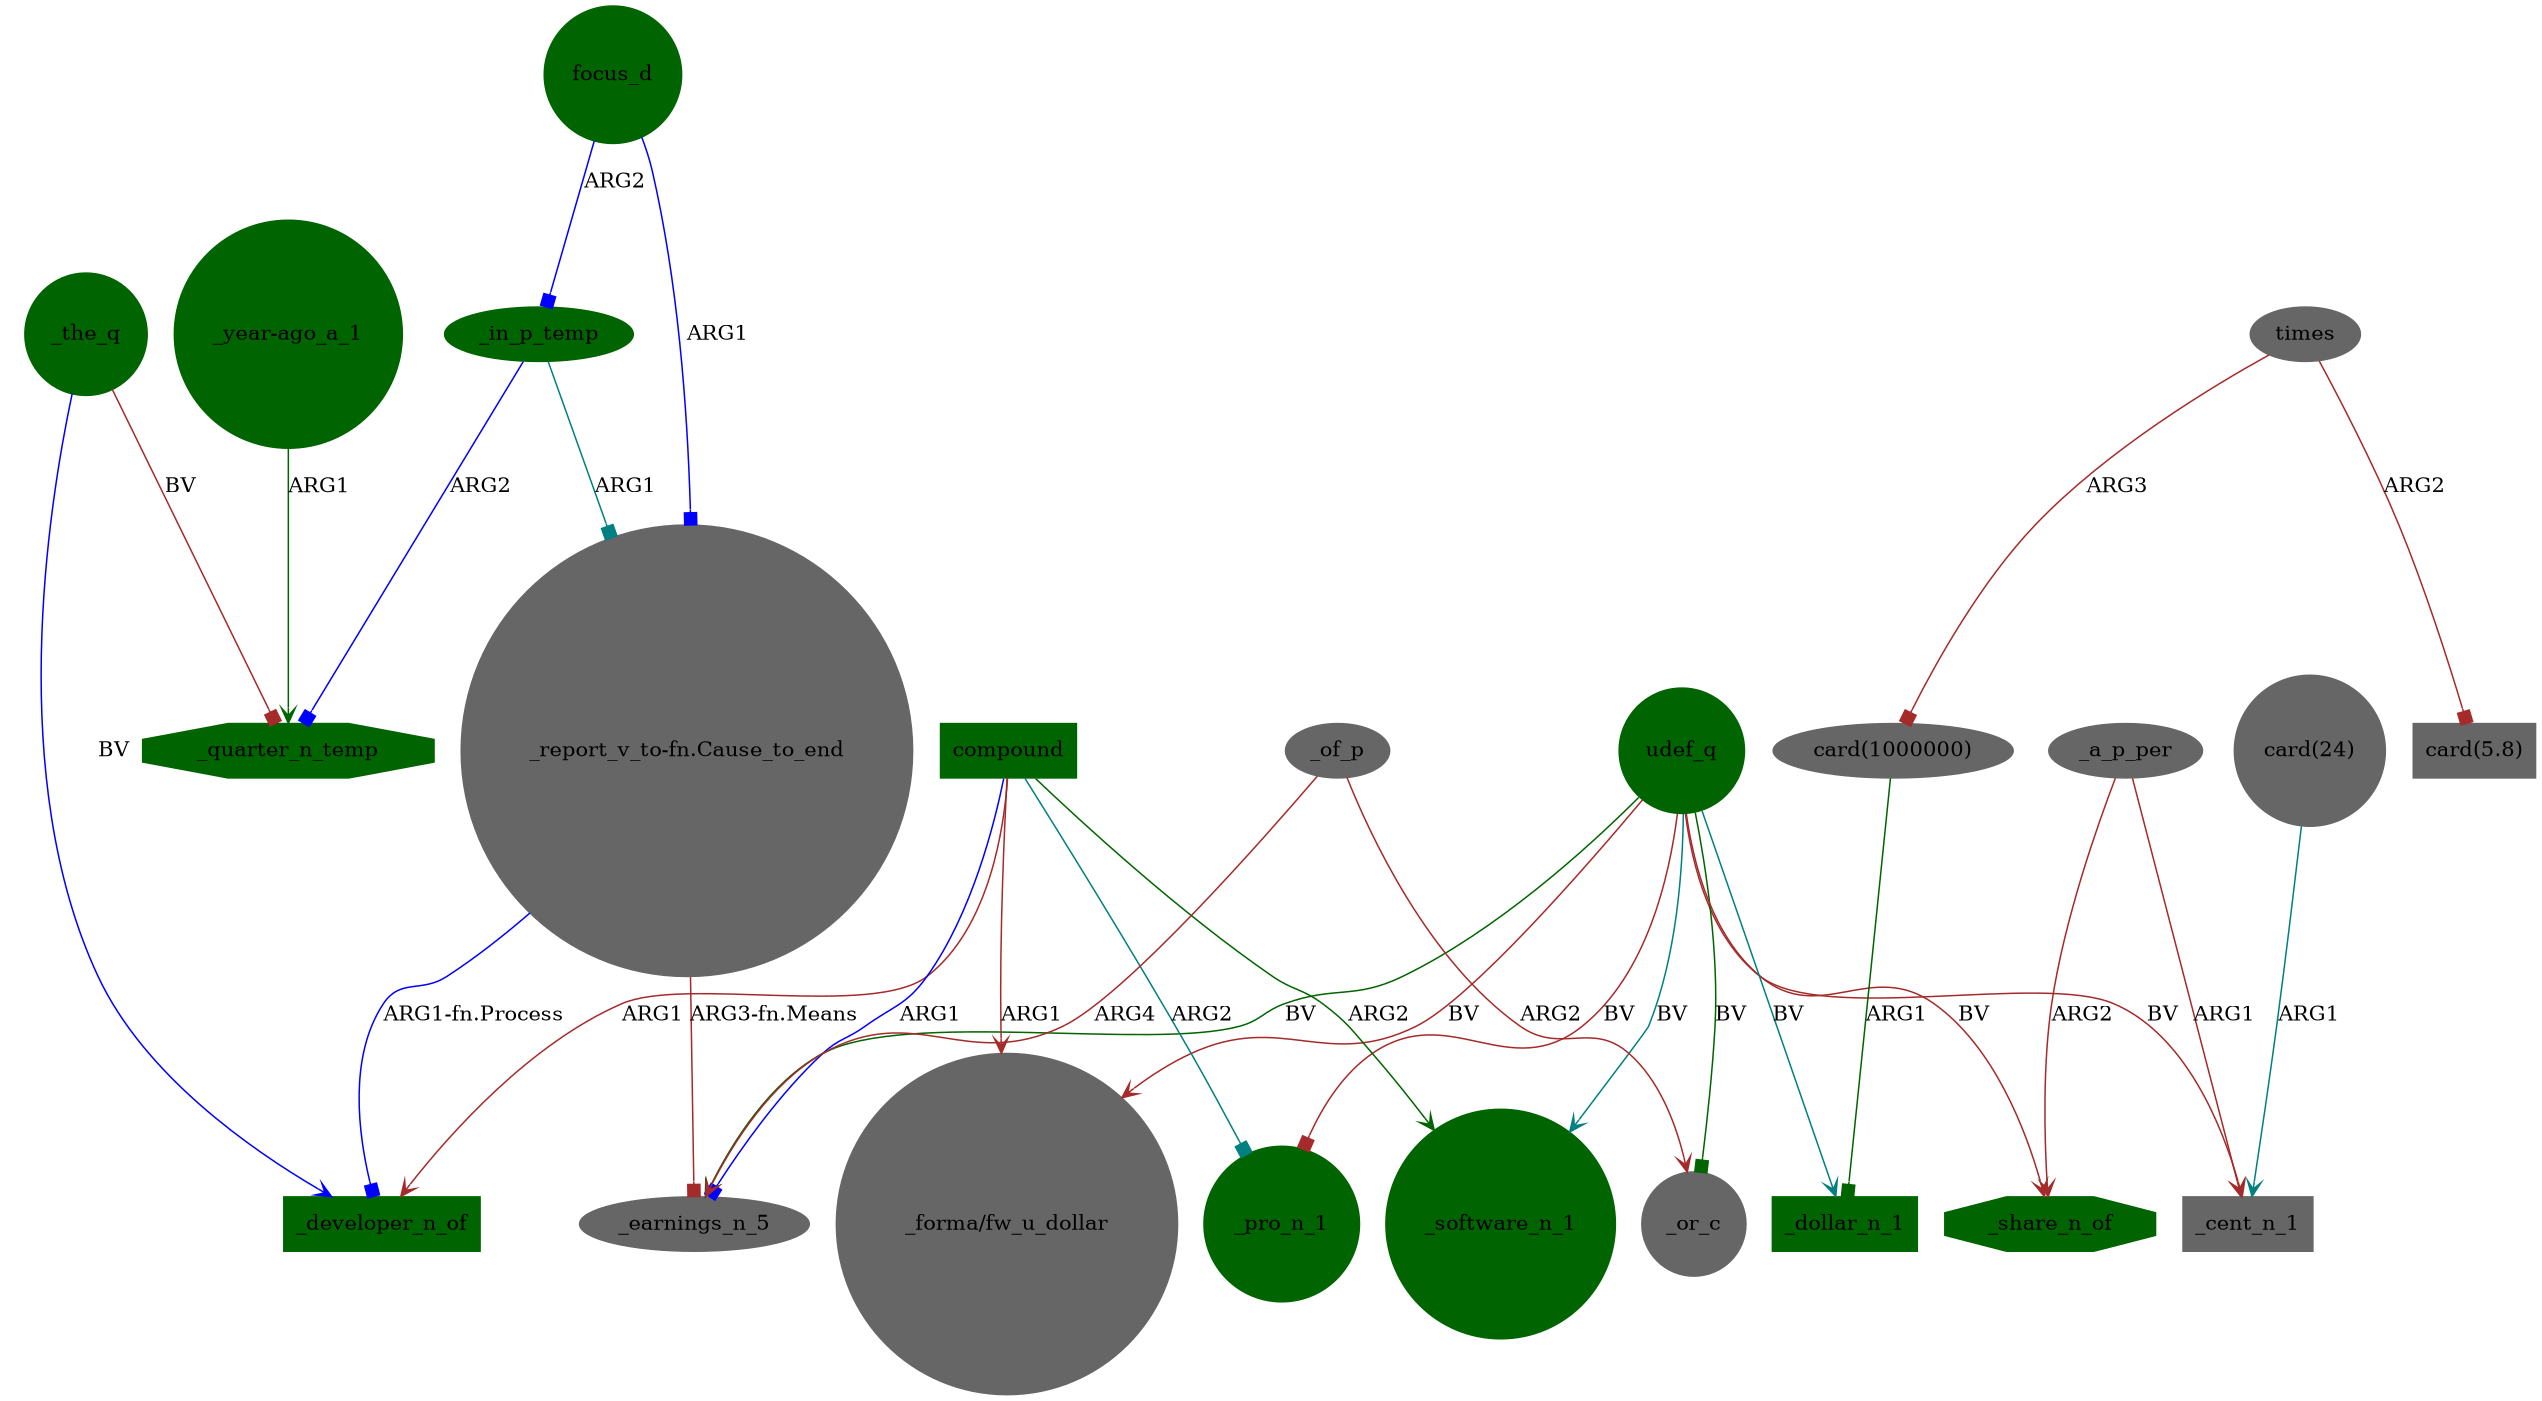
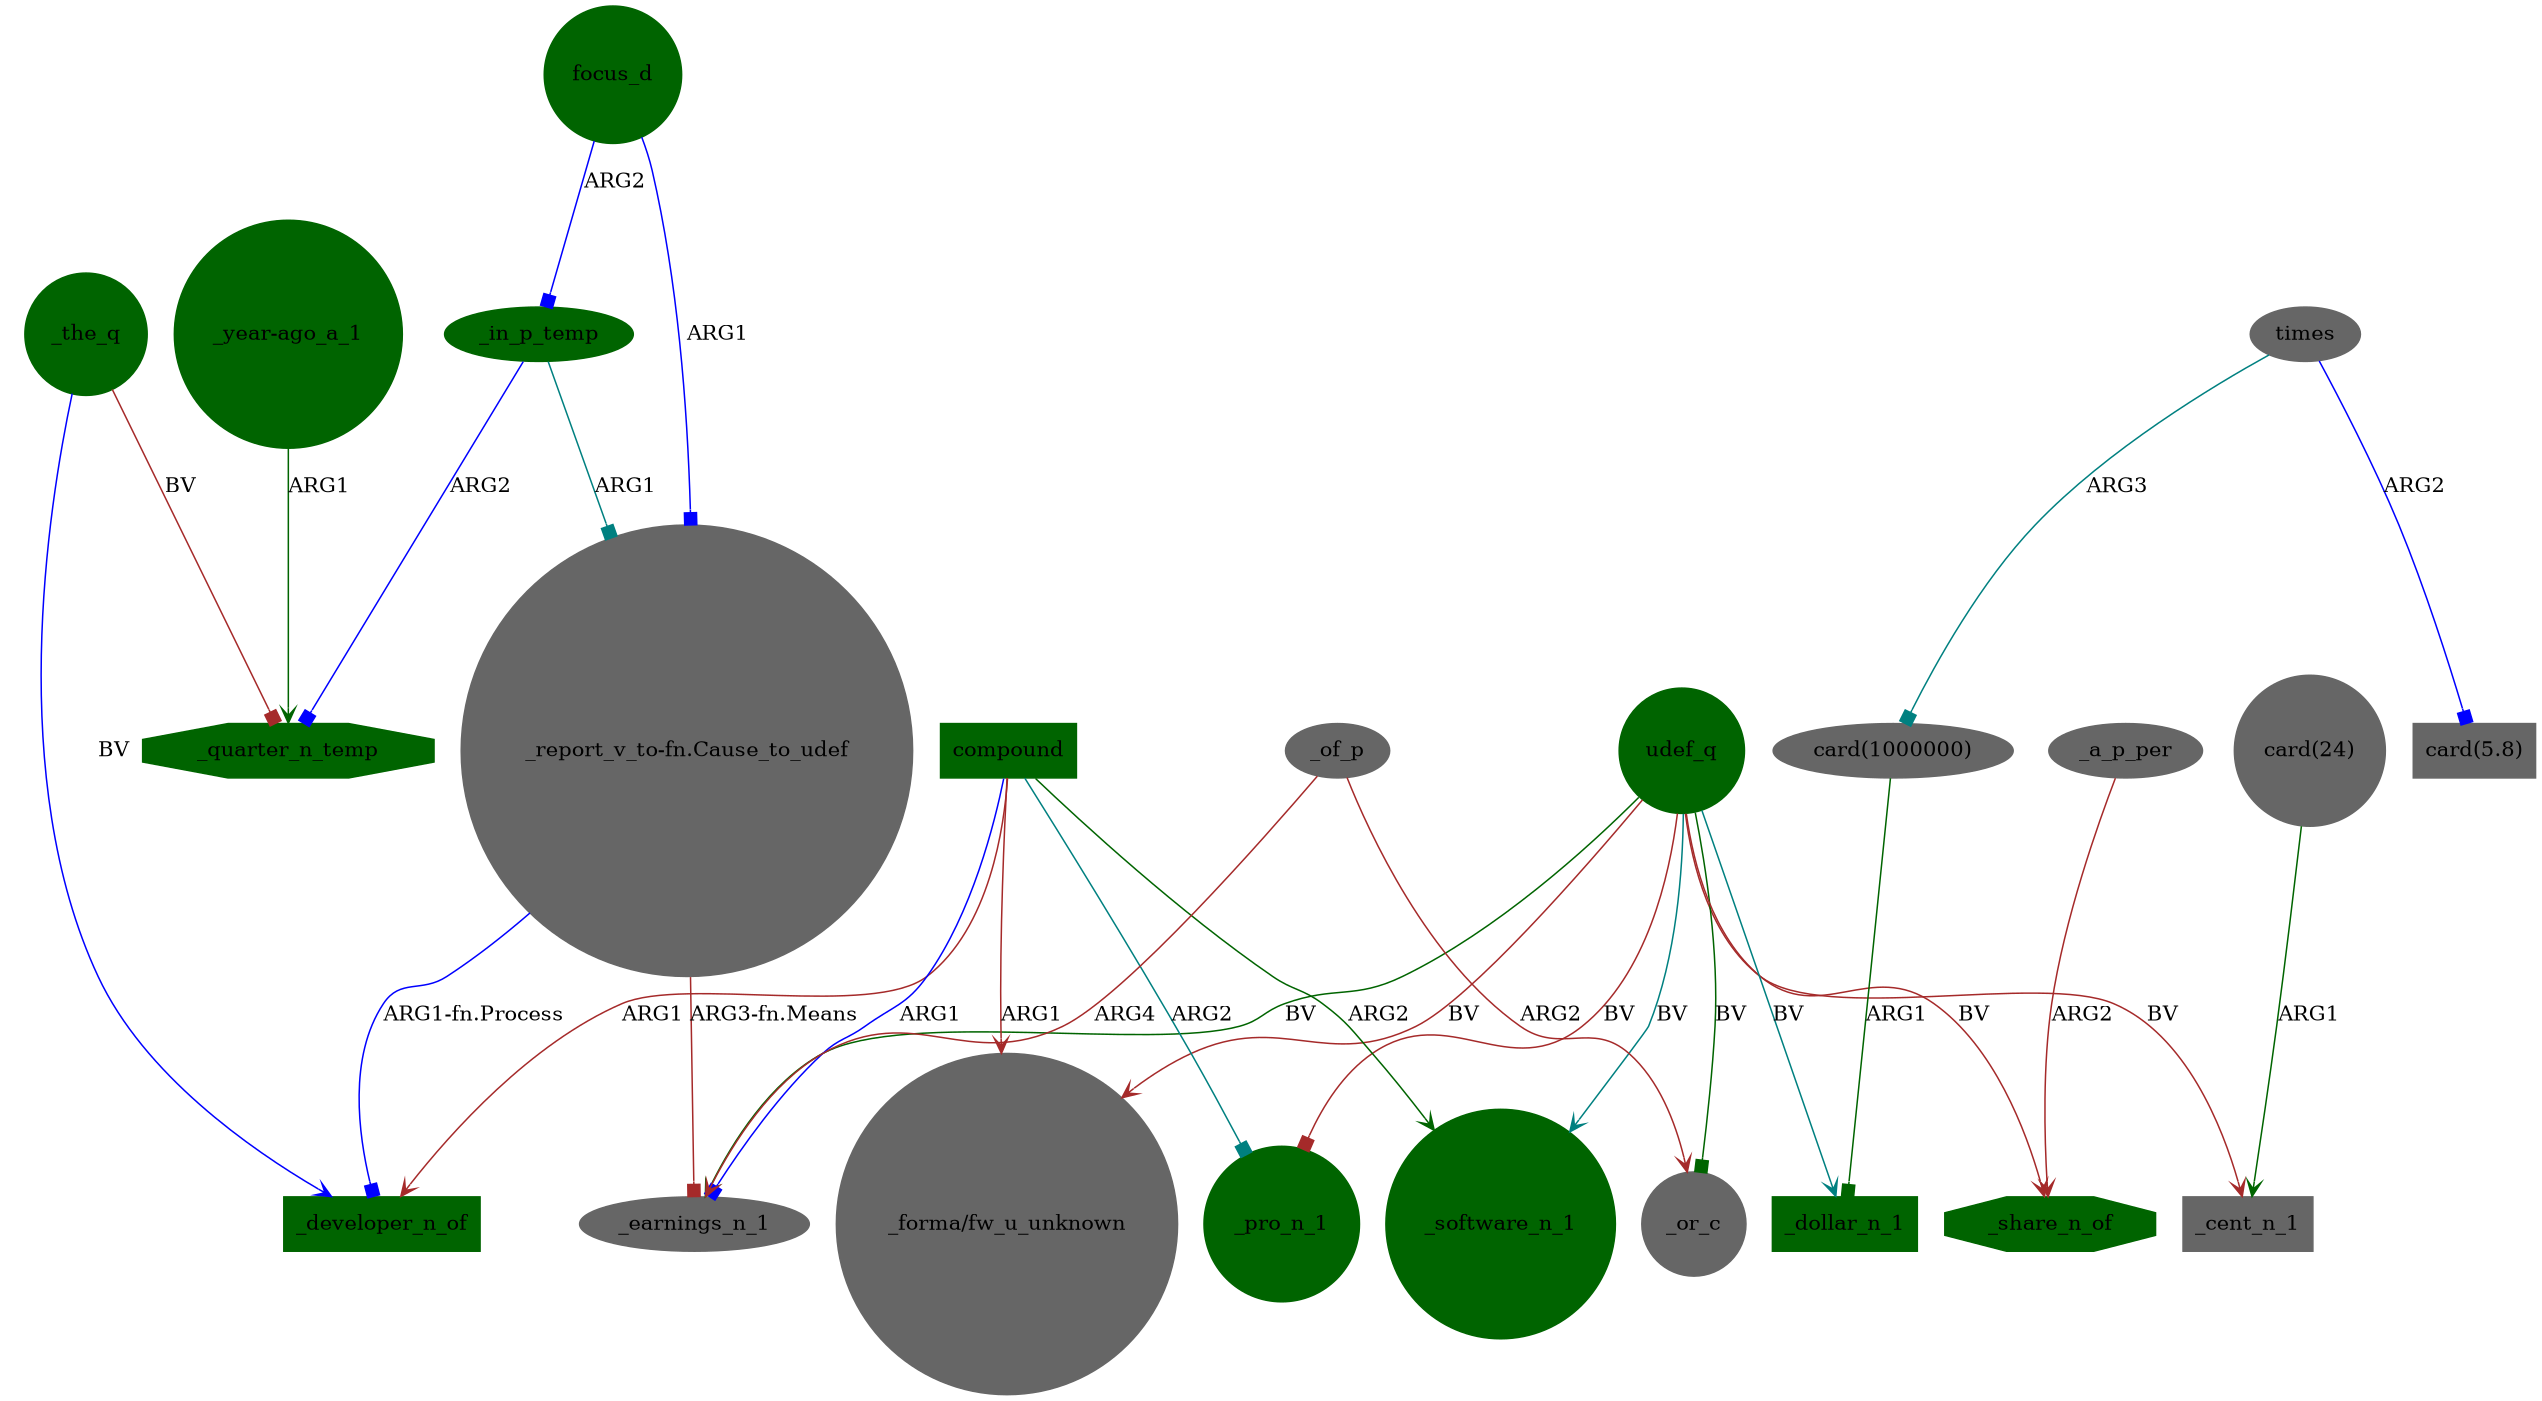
edge "times" -> "card(1000000)": color brown -> teal
edge "times" -> "card(5.8)": color brown -> blue
node "_report_v_to-fn.Cause_to_end": label "_report_v_to-fn.Cause_to_end" -> "_report_v_to-fn.Cause_to_udef"
edge "_a_p_per" -> "_cent_n_1": removed, label "ARG1"
edge "card(24)" -> "_cent_n_1": color teal -> darkgreen
node "_earnings_n_5": label "_earnings_n_5" -> "_earnings_n_1"
node "_forma/fw_u_dollar": label "_forma/fw_u_dollar" -> "_forma/fw_u_unknown"
